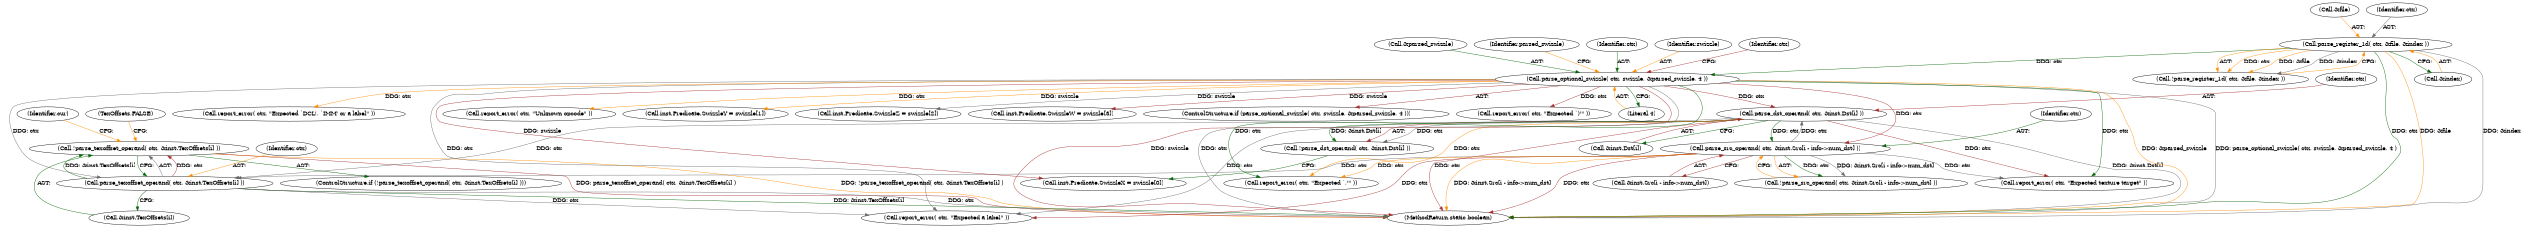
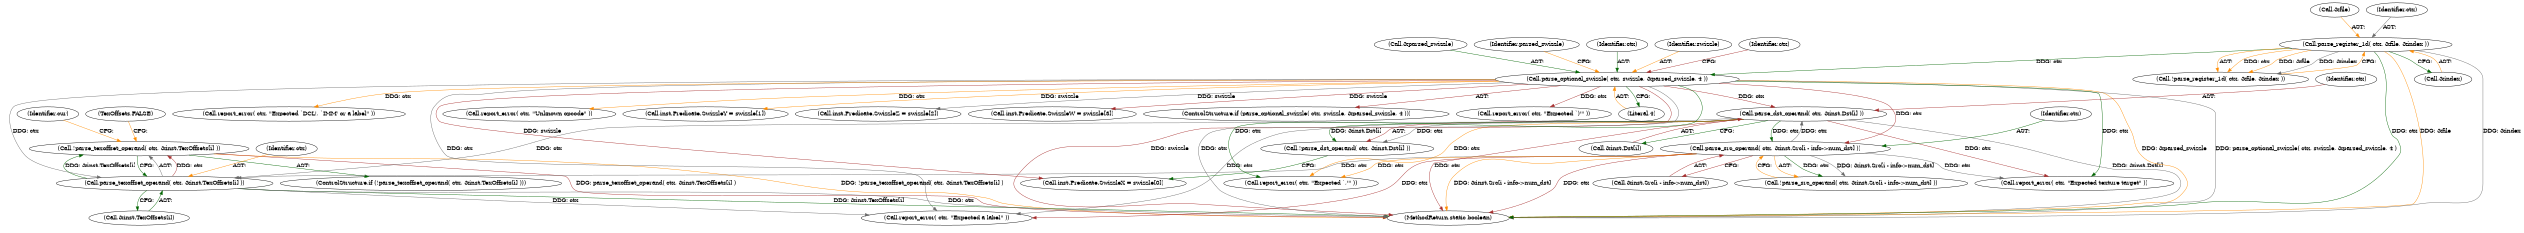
edge "(Call,&inst.TexOffsets[i])" -> "(Call,!parse_texoffset_operand( ctx, &inst.TexOffsets[i] ))": now "(Call,&inst.TexOffsets[i])" -> "(Call,parse_texoffset_operand( ctx, &inst.TexOffsets[i] ))"
